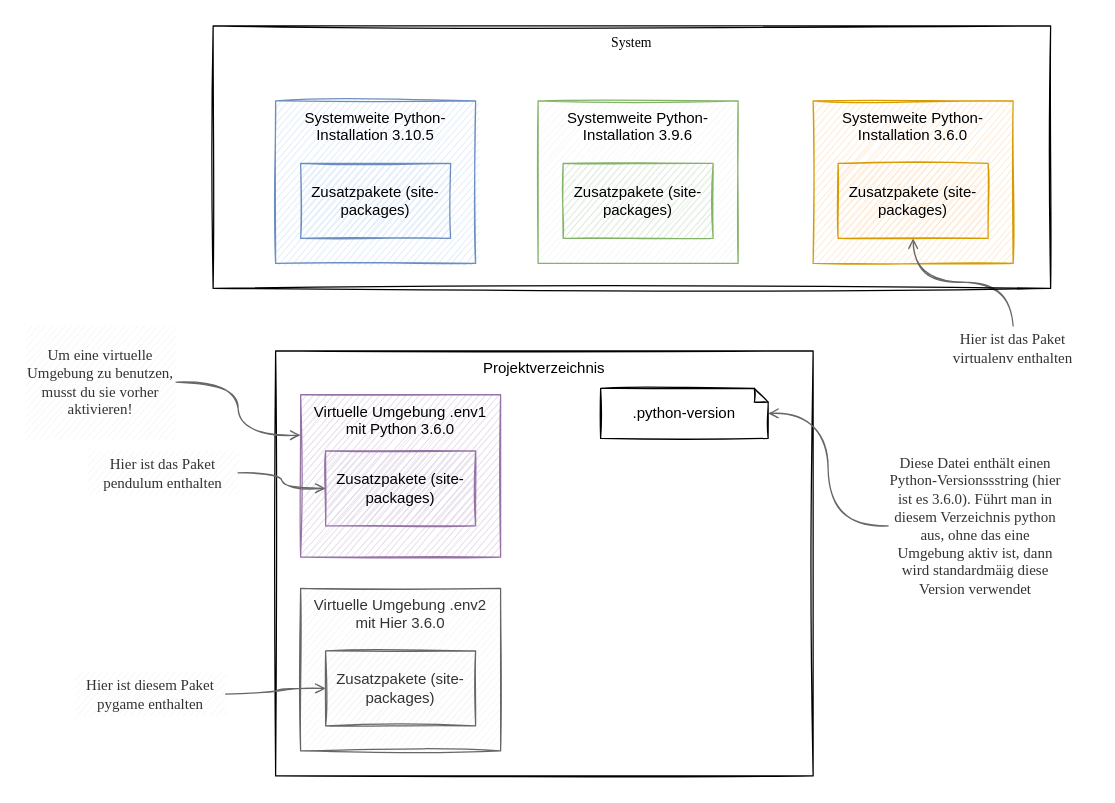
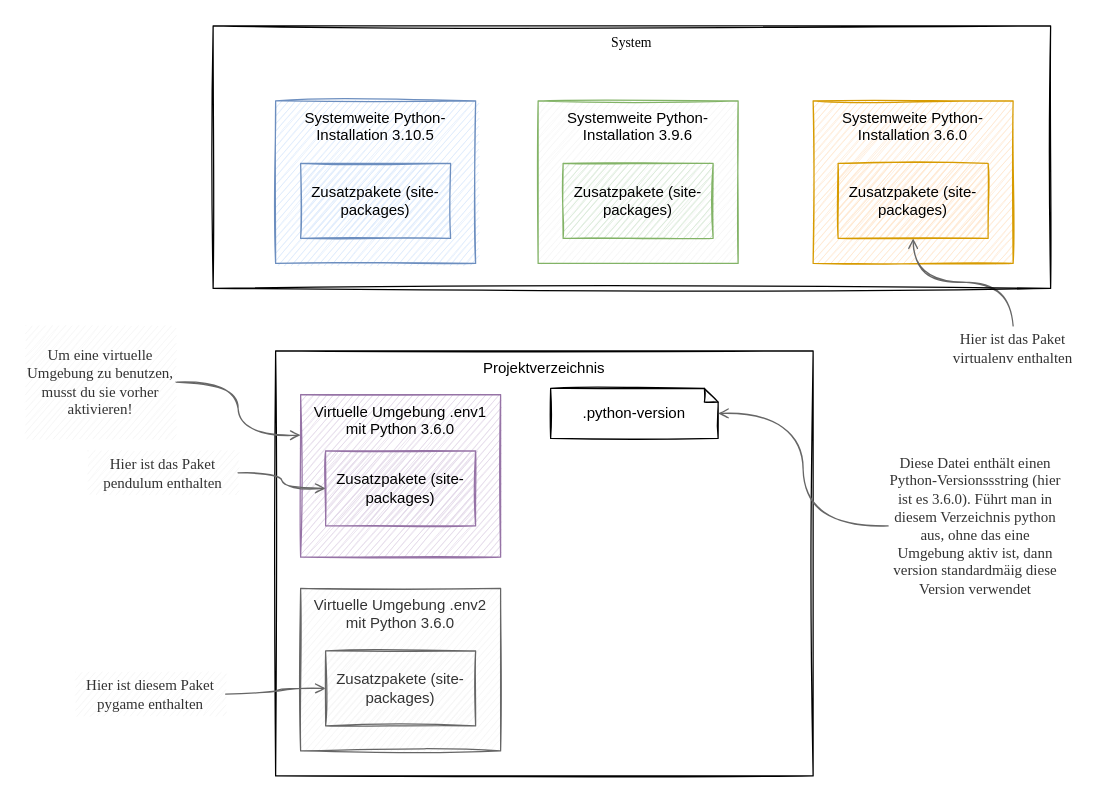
node ".python-version": moved (684, 413) -> (634, 413)
node "Diese Datei enthält einen Python-Versionssstring (hier ist es 3.6.0). Führt man in diesem Verzeichnis python aus, ohne das eine Umgebung aktiv ist, dann wird standardmäig diese Version verwendet": label "Diese Datei enthält einen Python-Versionssstring (hier ist es 3.6.0). Führt man in diesem Verzeichnis python aus, ohne das eine Umgebung aktiv ist, dann wird standardmäig diese Version verwendet" -> "Diese Datei enthält einen Python-Versionssstring (hier ist es 3.6.0). Führt man in diesem Verzeichnis python aus, ohne das eine Umgebung aktiv ist, dann version standardmäig diese Version verwendet"
node "Virtuelle Umgebung .env2 mit Hier 3.6.0": label "Virtuelle Umgebung .env2 mit Hier 3.6.0" -> "Virtuelle Umgebung .env2 mit Python 3.6.0"
